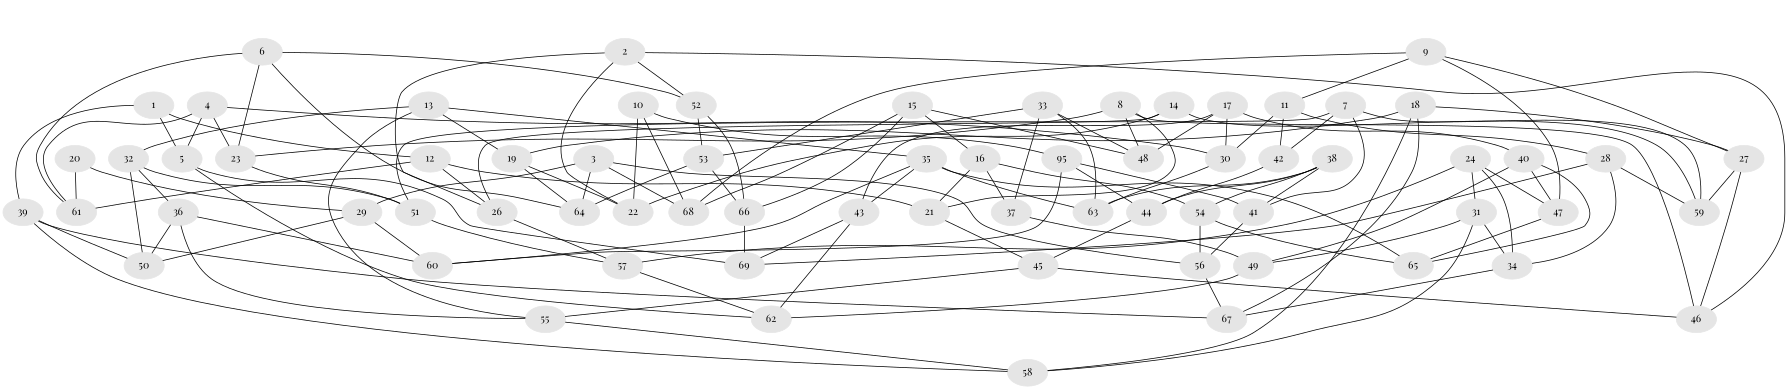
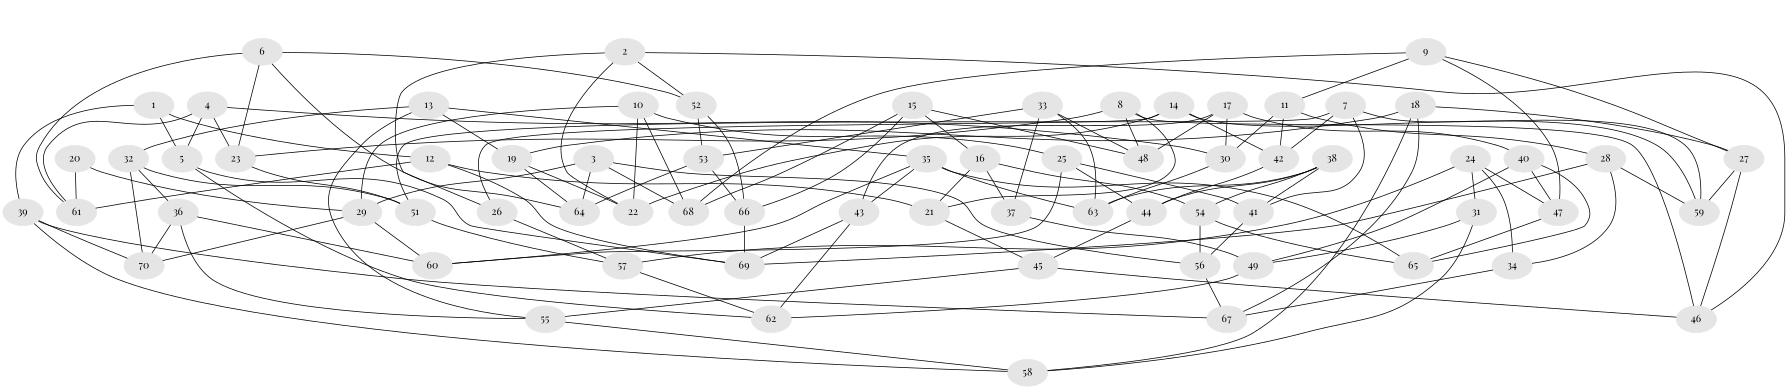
edge "10" -- "29": added
edge "14" -- "42": added
node "95": label "95" -> "25"
edge "12" -- "26": now "12" -- "69"
edge "31" -- "34": removed
node "50": label "50" -> "70"
